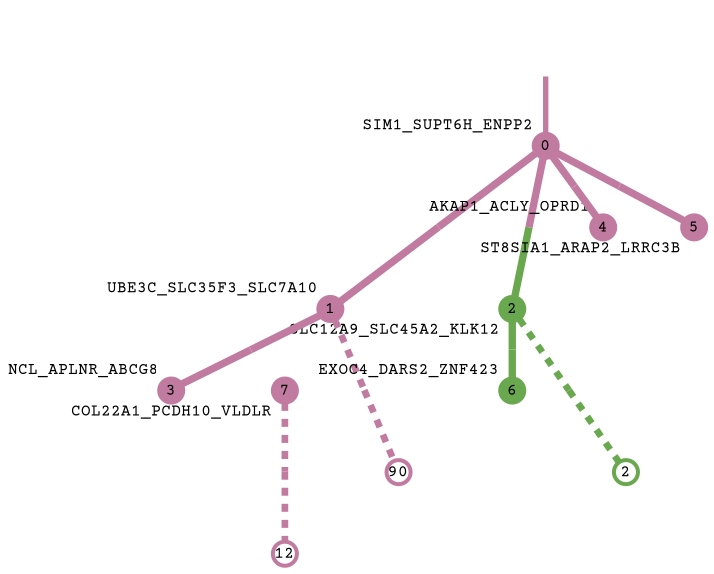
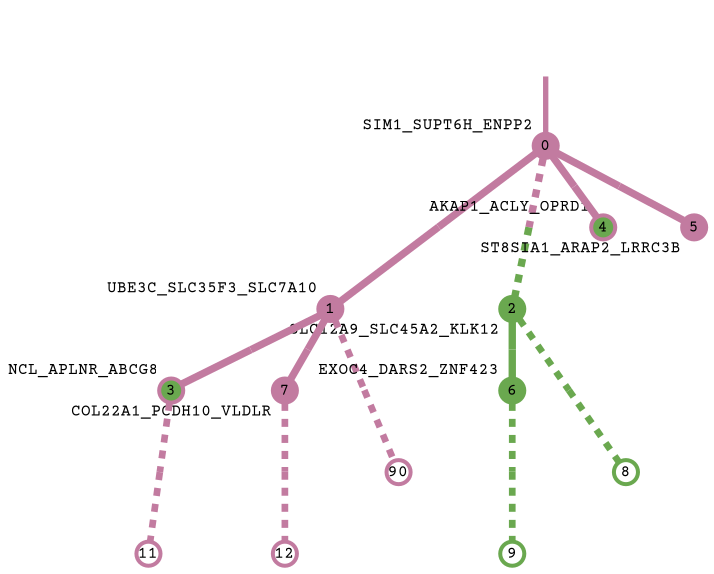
edge "0 SIM1_SUPT6H_ENPP2" -> "2 SLC12A9_SLC45A2_KLK12": style solid -> dashed
node "4 AKAP1_ACLY_OPRD1": fillcolor #c27ba0ff -> #6aa84fff
edge "1 UBE3C_SLC35F3_SLC7A10" -> "7 COL22A1_PCDH10_VLDLR": added
node "3 NCL_APLNR_ABCG8": fillcolor #c27ba0ff -> #6aa84fff
node "2": label "2" -> "8"
node "11": added
node "9": added
